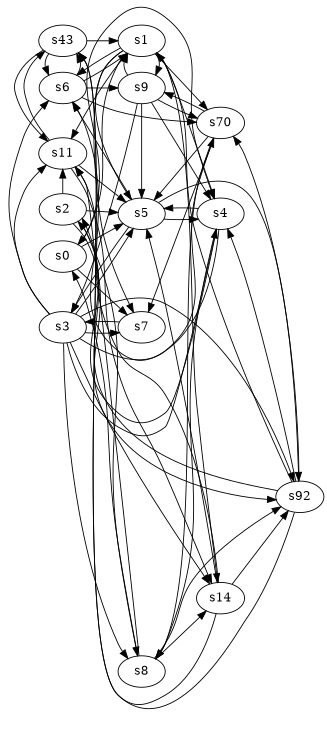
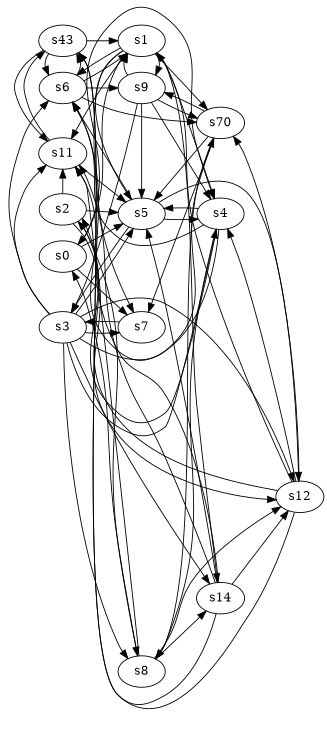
edge "s4" -> "s6": added
edge "s11" -> "s14": reversed
node "s92": label "s92" -> "s12"
